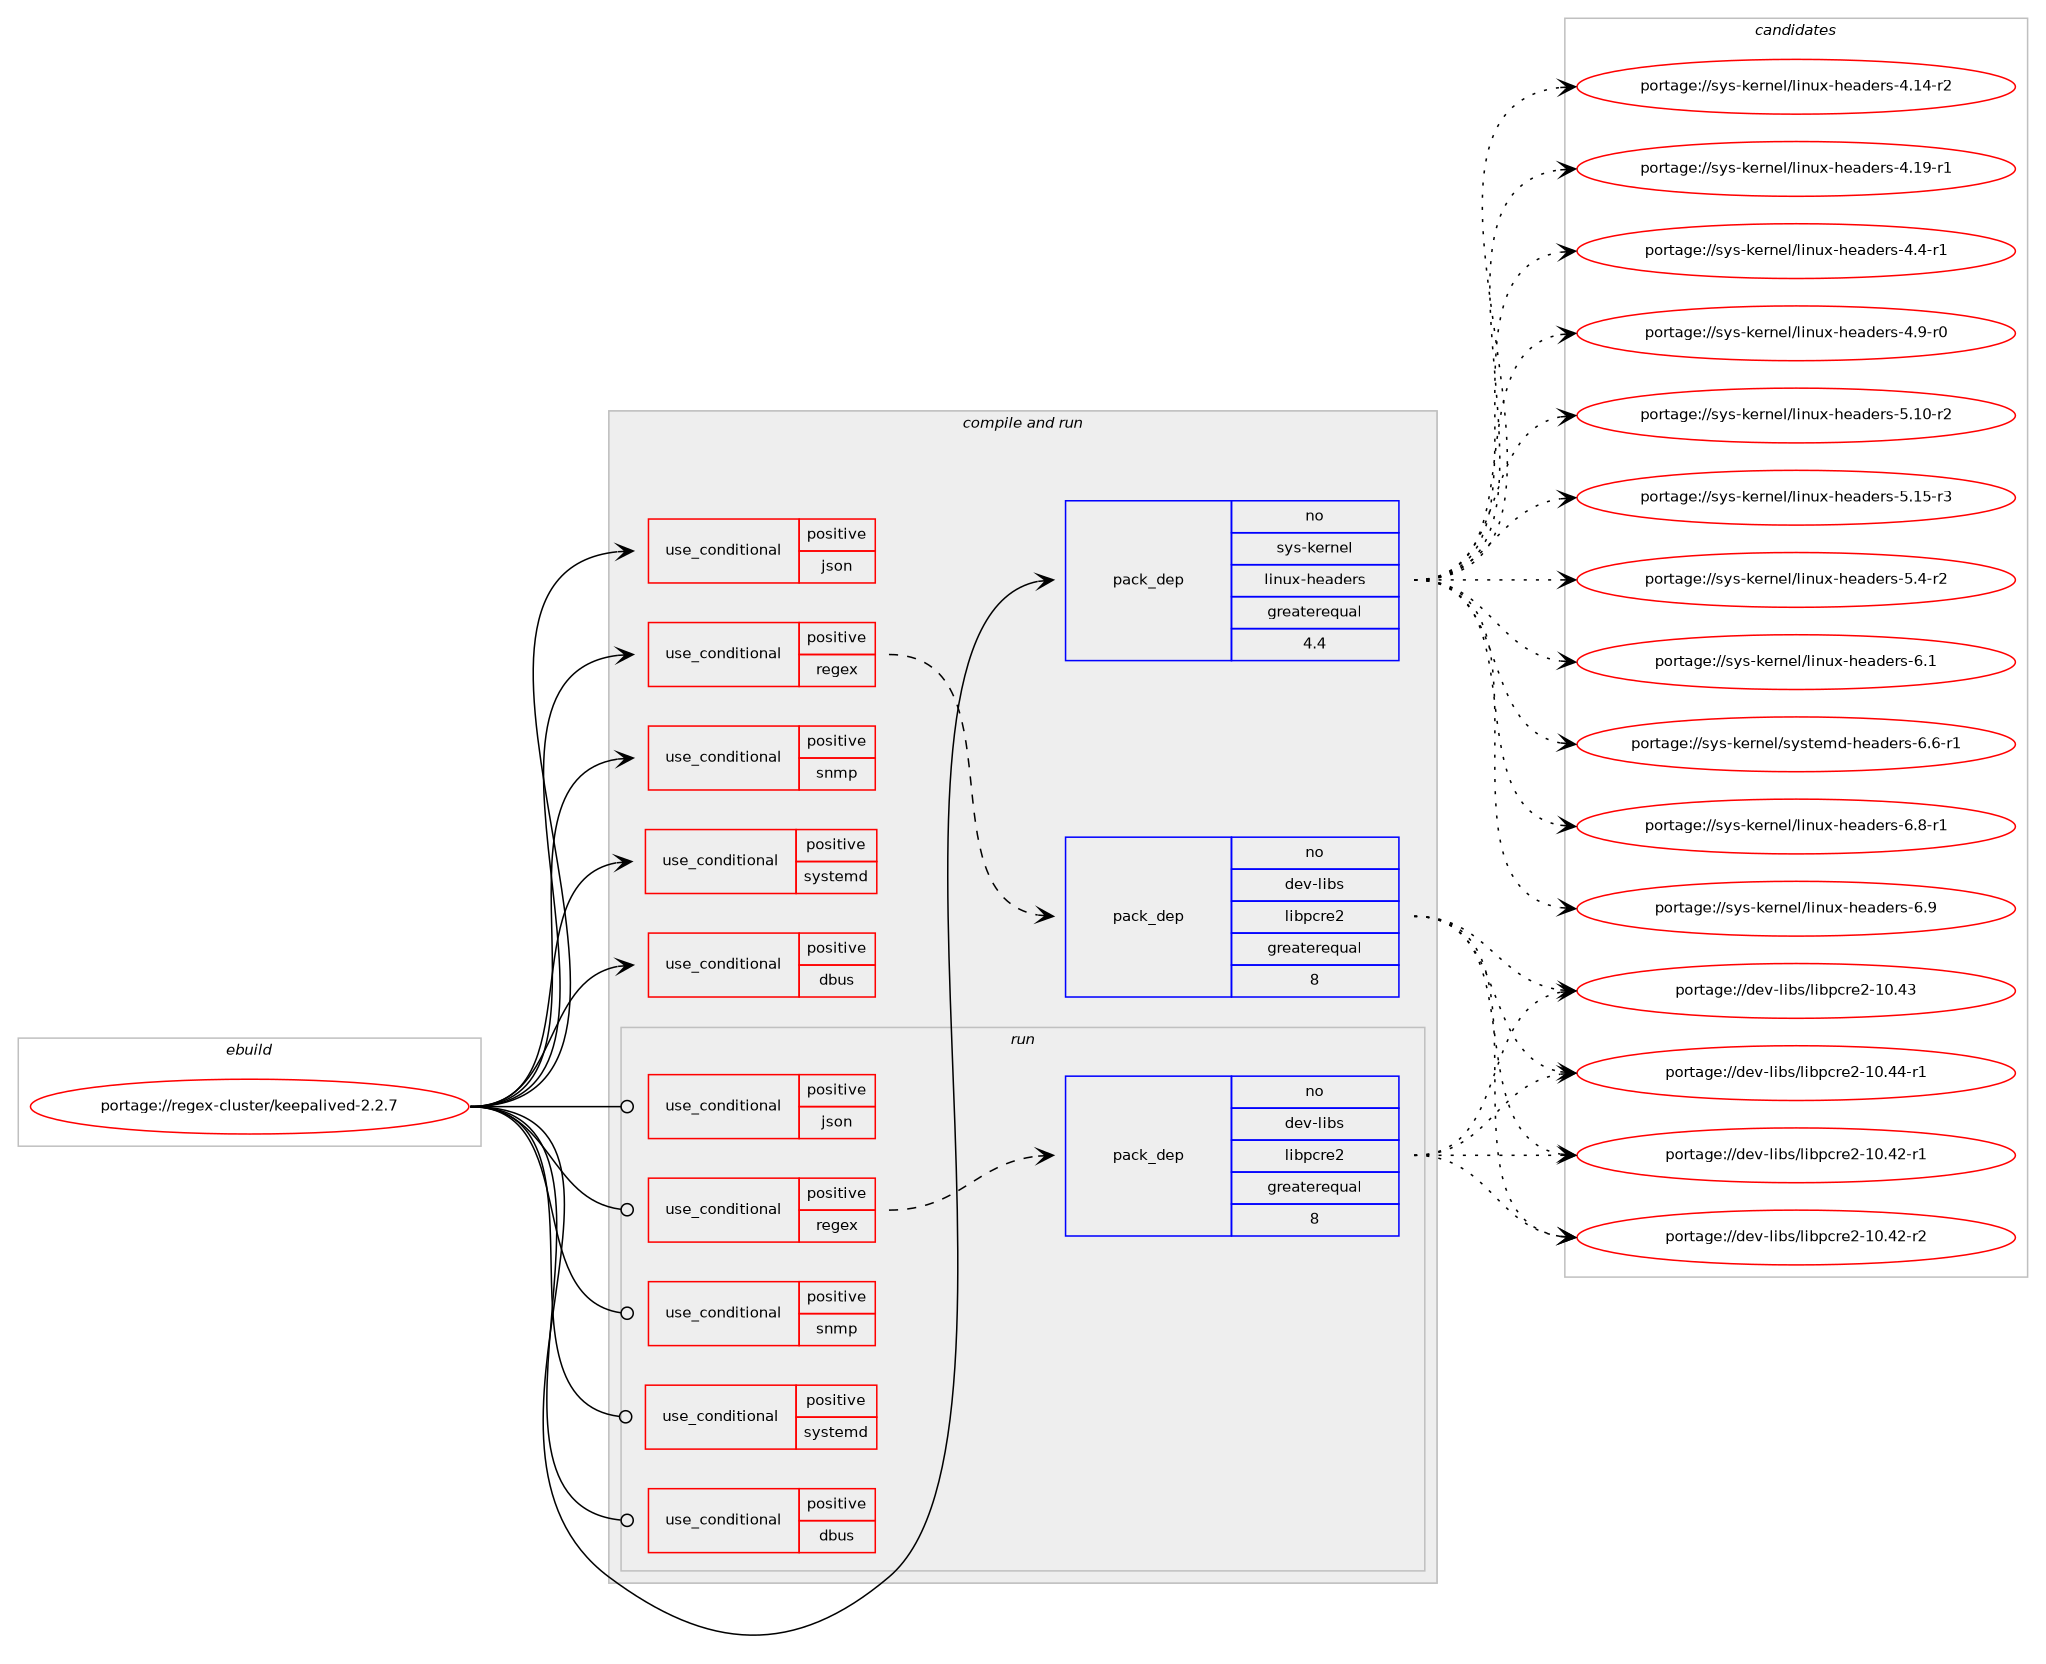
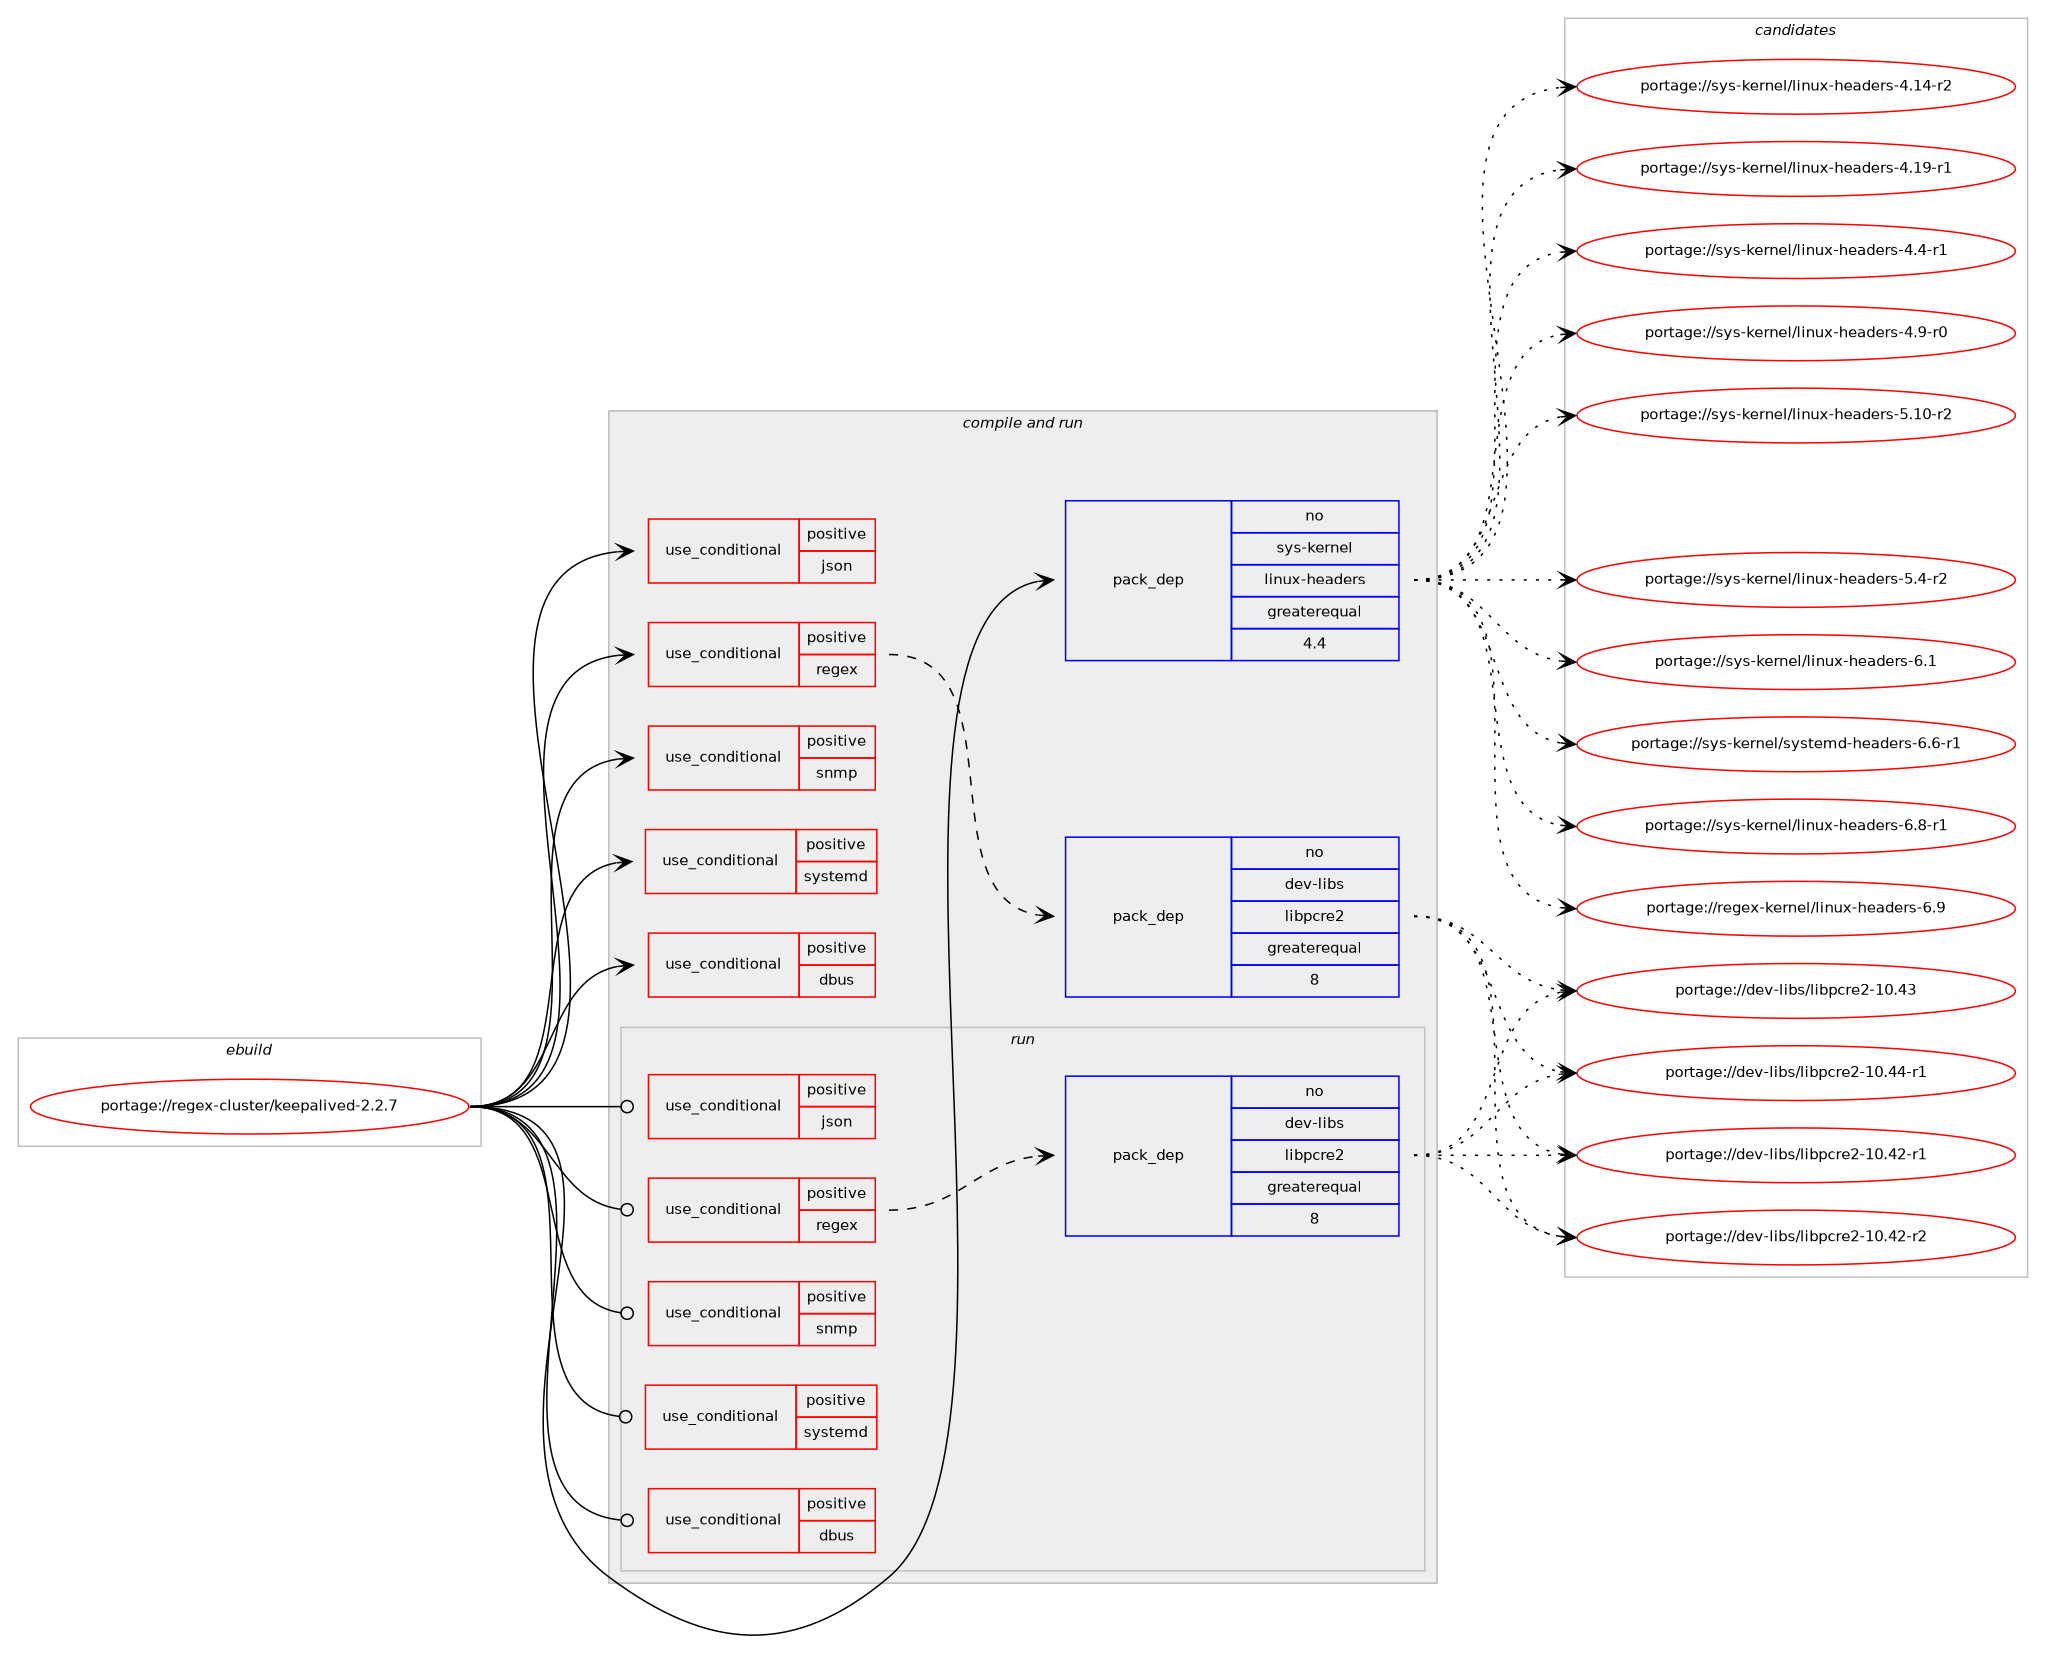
node "portage://sys-kernel/linux-headers-5.15-r3": removed
node "portage://sys-kernel/linux-headers-6.9": label "portage://sys-kernel/linux-headers-6.9" -> "portage://regex-kernel/linux-headers-6.9"
